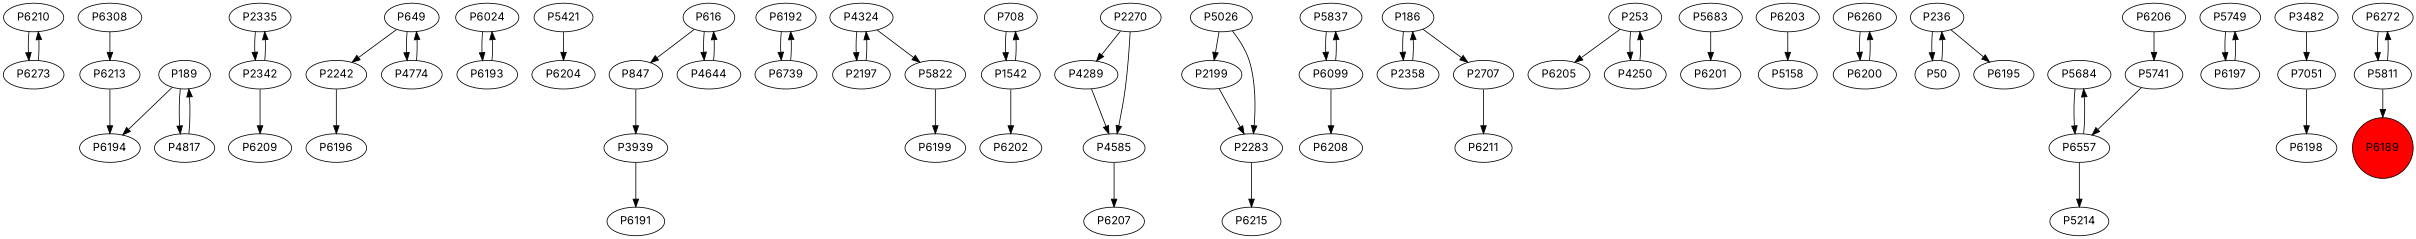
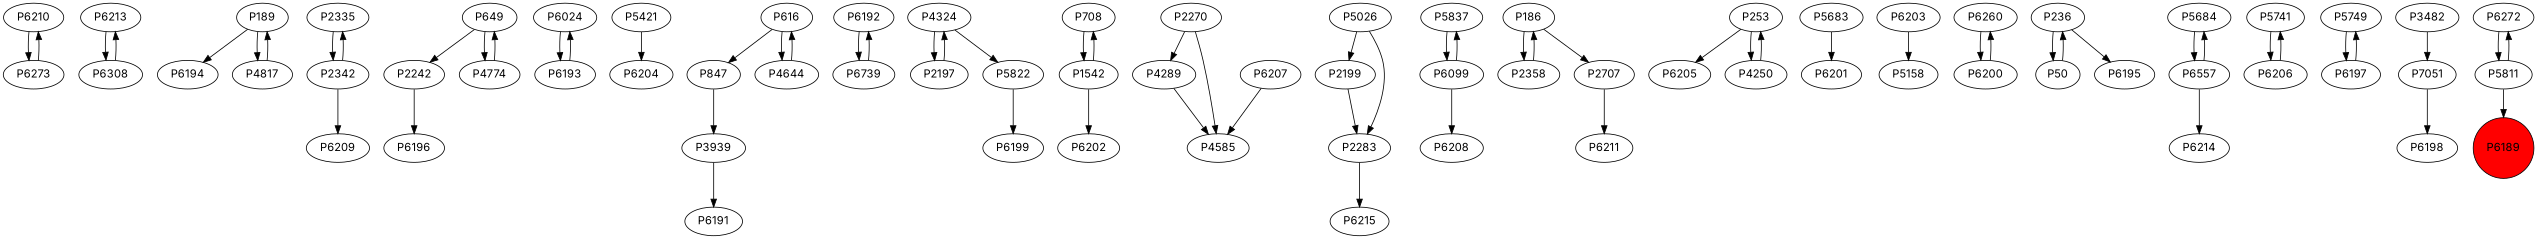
edge "P6213" -> "P6194": now "P6213" -> "P6308"
edge "P5741" -> "P6557": now "P5741" -> "P6206"
edge "P4585" -> "P6207": reversed
node "P5214": label "P5214" -> "P6214"
